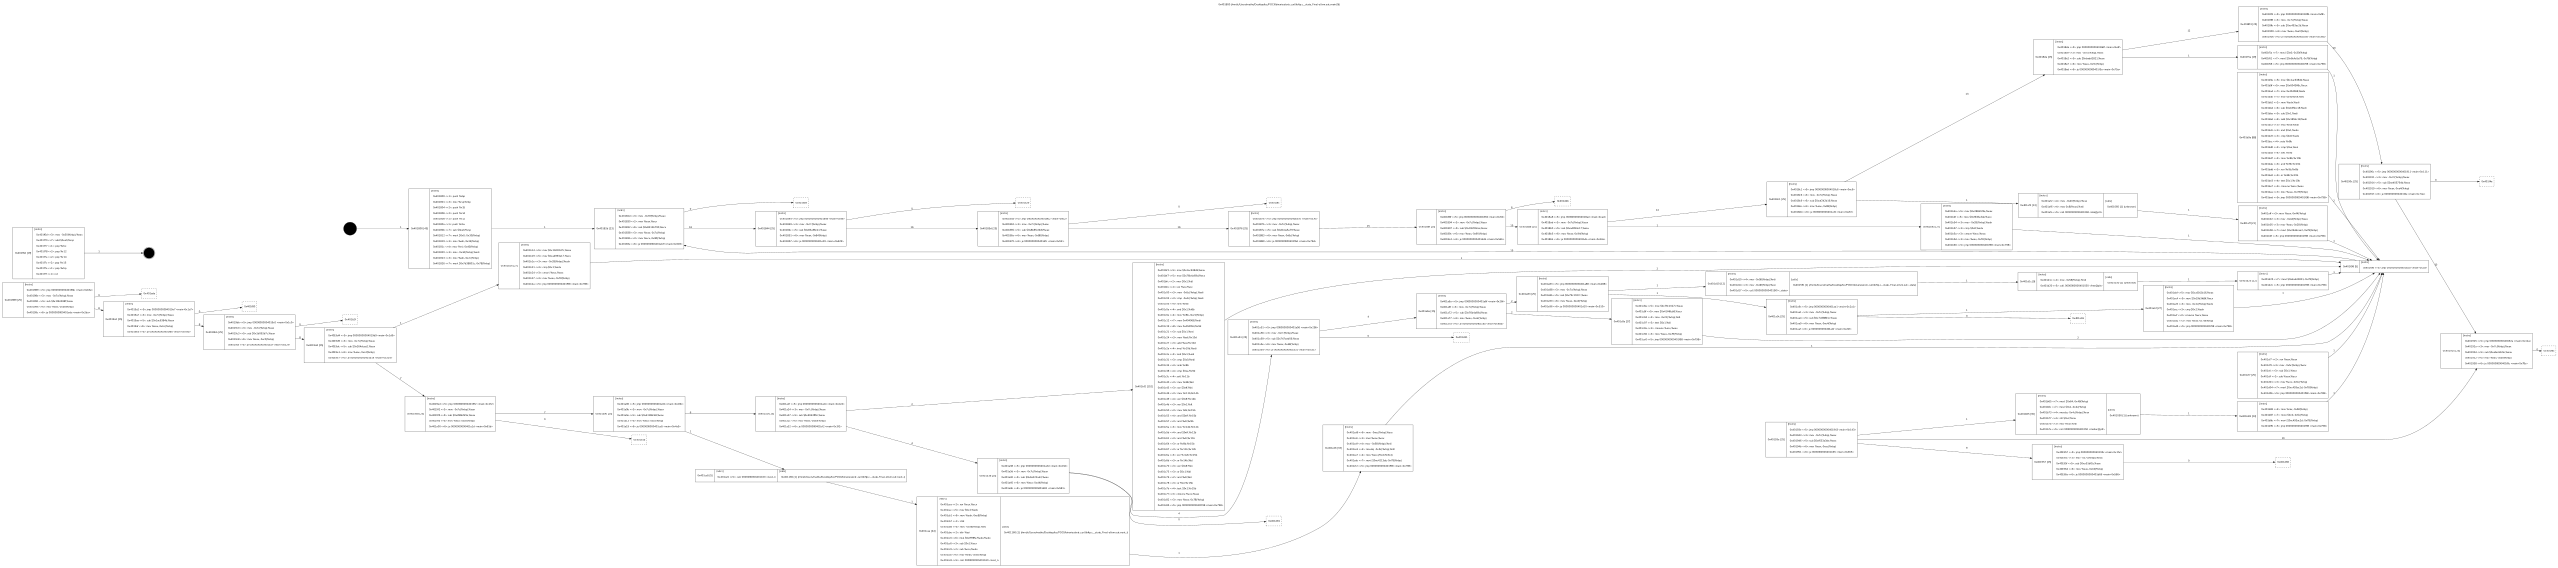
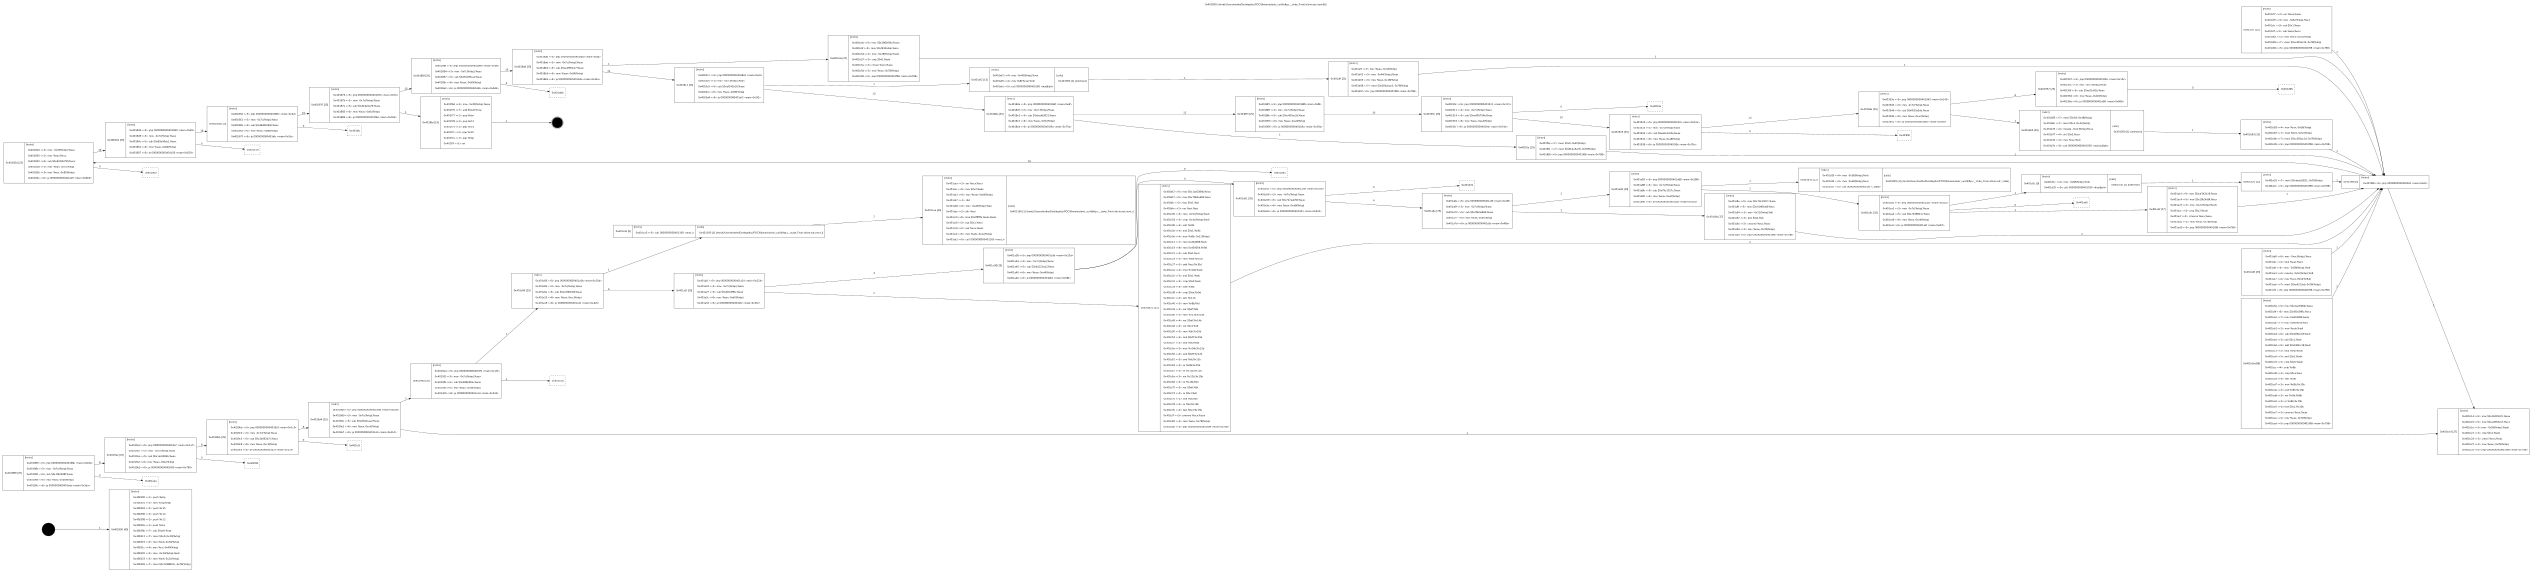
edge "0x401876 [25]" -> "0x401f6d [19]": added, label "1"
edge "0x401800 [45]" -> "0x40182d [23]": removed, label "1"
edge "0x401b14 [27]" -> "0x401f98 [5]": reversed
edge "0x401d10 [12]" -> "0x401d1c [9]": now "0x401a9c [25]" -> "0x401d1c [9]"
edge "0x40193e [25]" -> "0x401925 [25]": reversed
edge "0x401caa [44]" -> "0x401cd6 [33]": removed, label "1"
